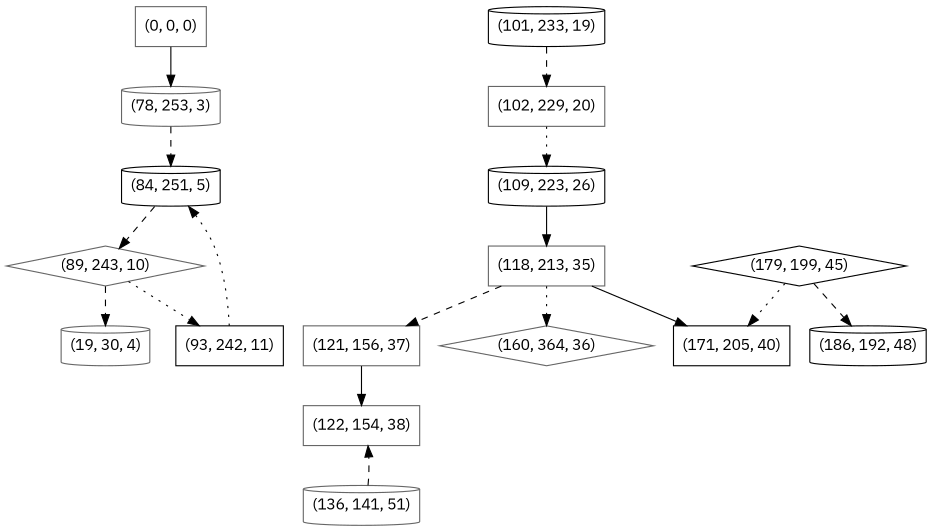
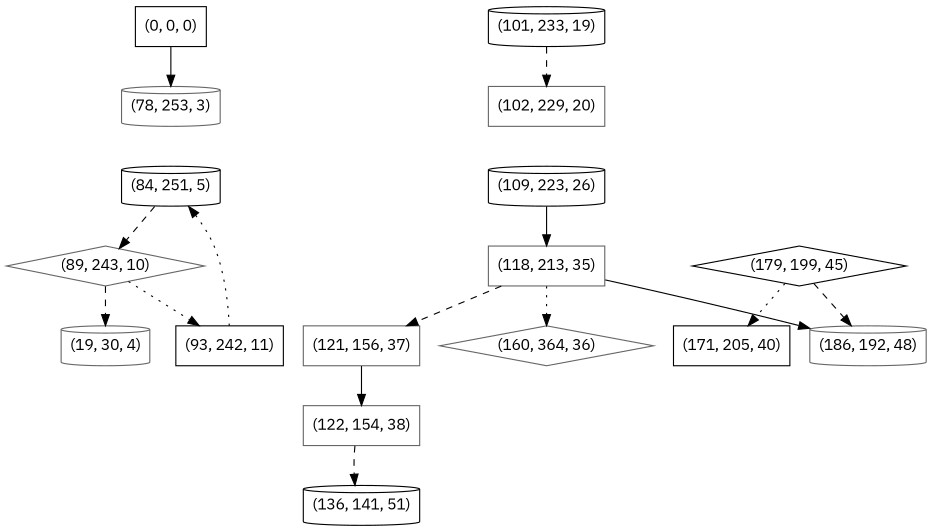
node "(0, 0, 0)": color gray40 -> black
edge "(78, 253, 3)" -> "(84, 251, 5)": removed
edge "(102, 229, 20)" -> "(109, 223, 26)": removed
edge "(118, 213, 35)" -> "(171, 205, 40)": now "(118, 213, 35)" -> "(186, 192, 48)"
node "(186, 192, 48)": color black -> gray40
edge "(136, 141, 51)" -> "(122, 154, 38)": reversed
node "(136, 141, 51)": color gray40 -> black
